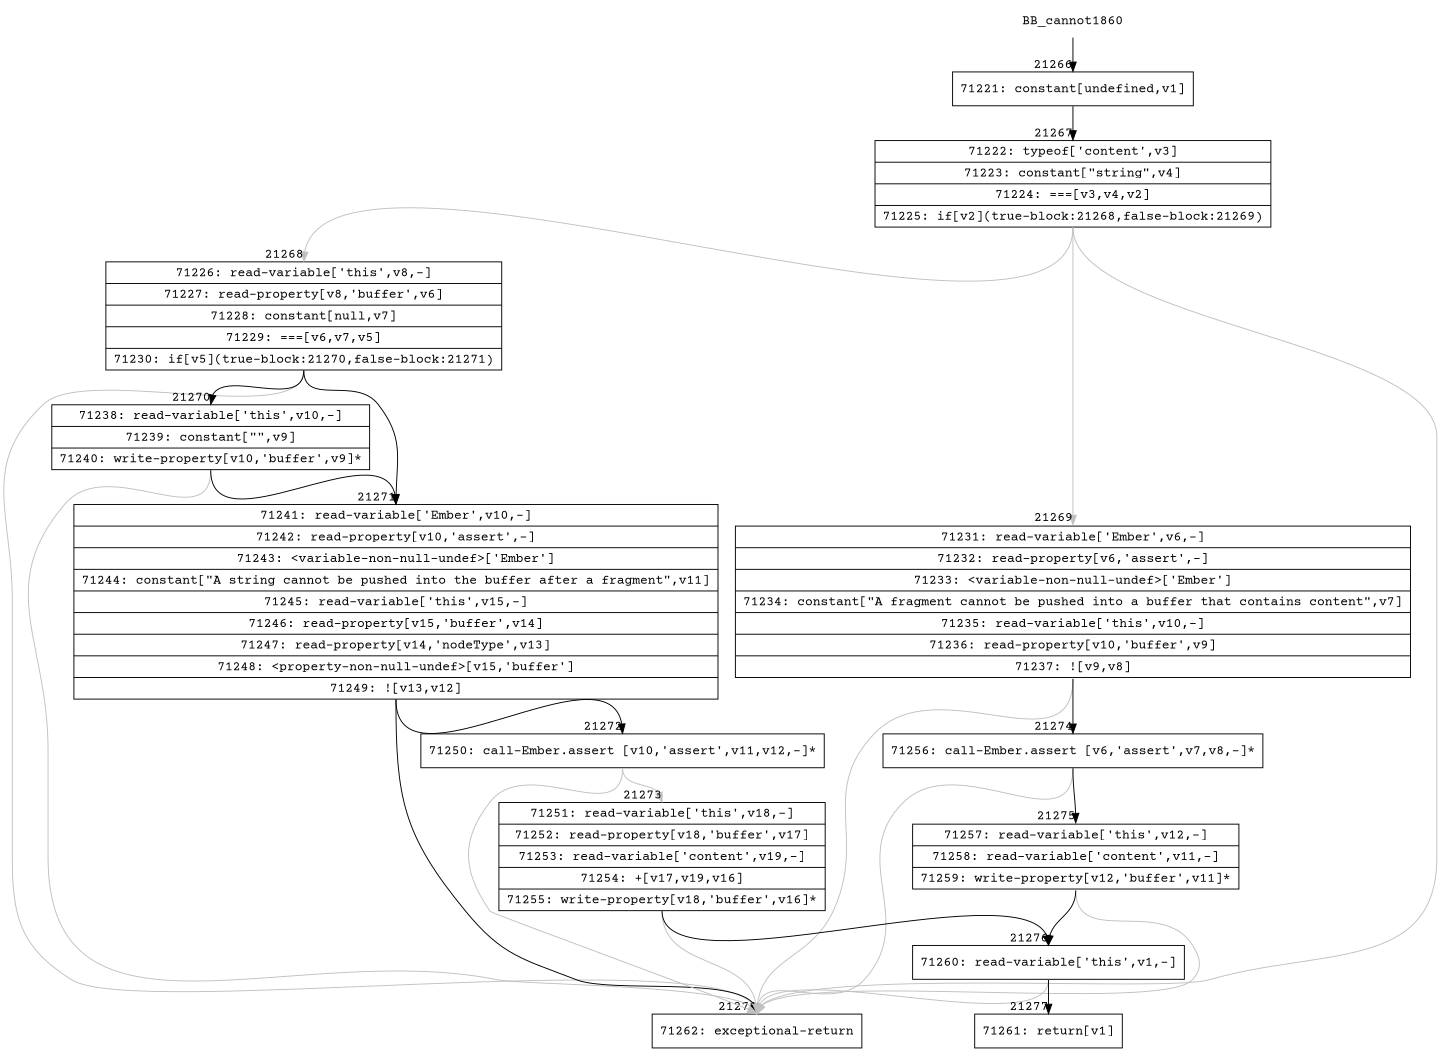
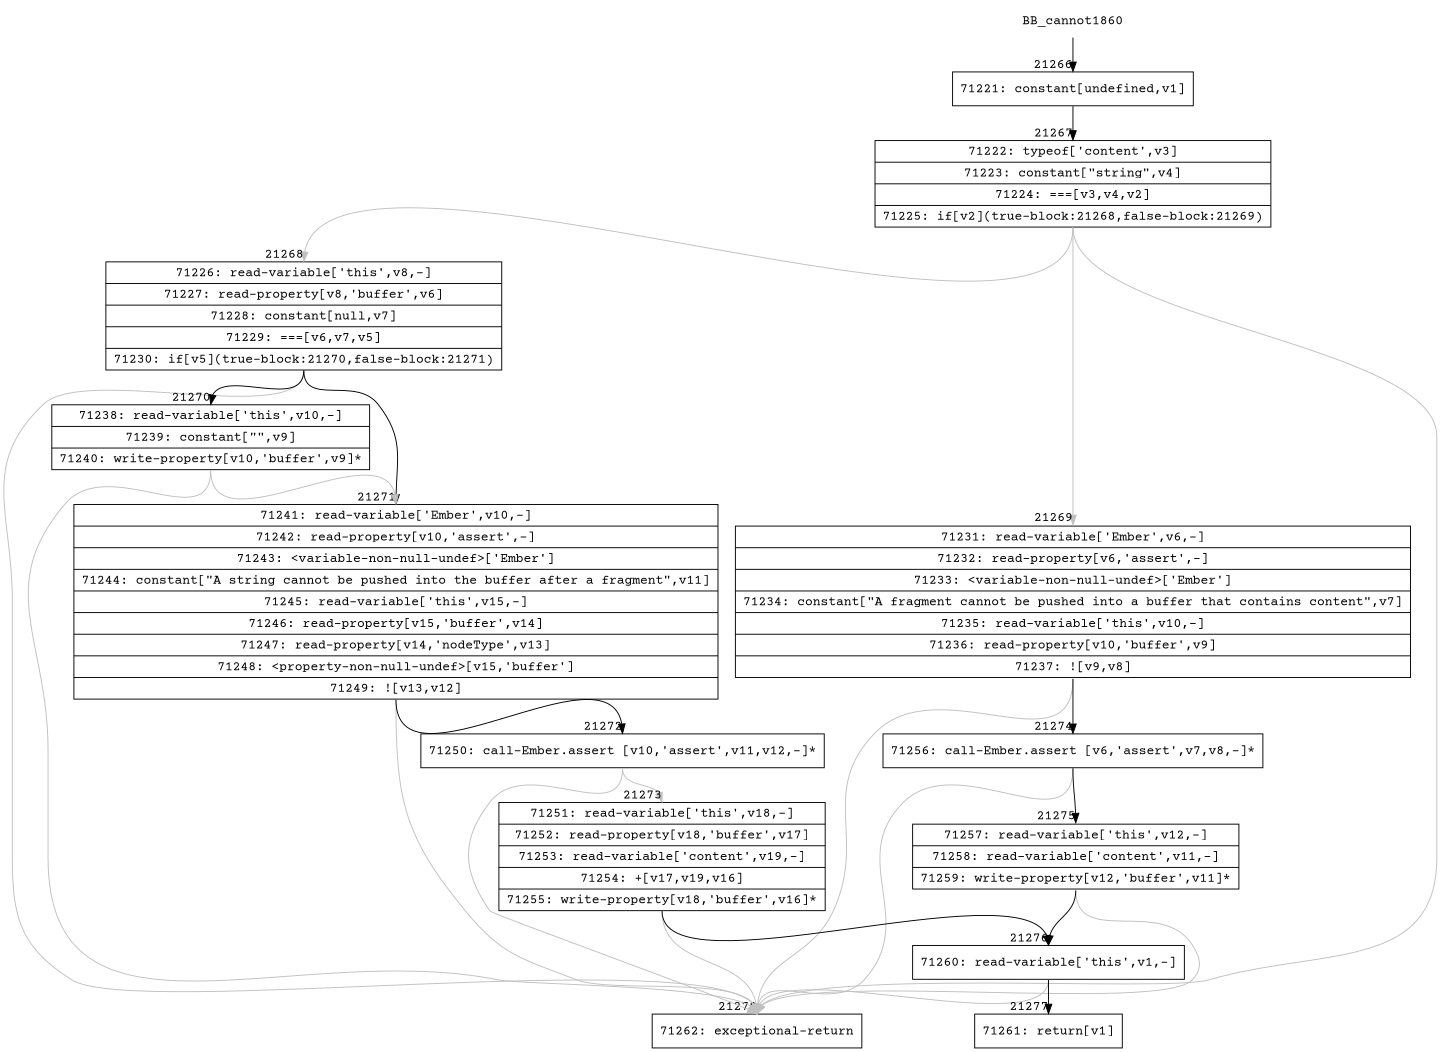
edge "71238: read-variable['this',v10,-]" -> "71241: read-variable['Ember',v10,-]": color black -> gray
edge "71241: read-variable['Ember',v10,-]" -> "71262: exceptional-return": color black -> gray
